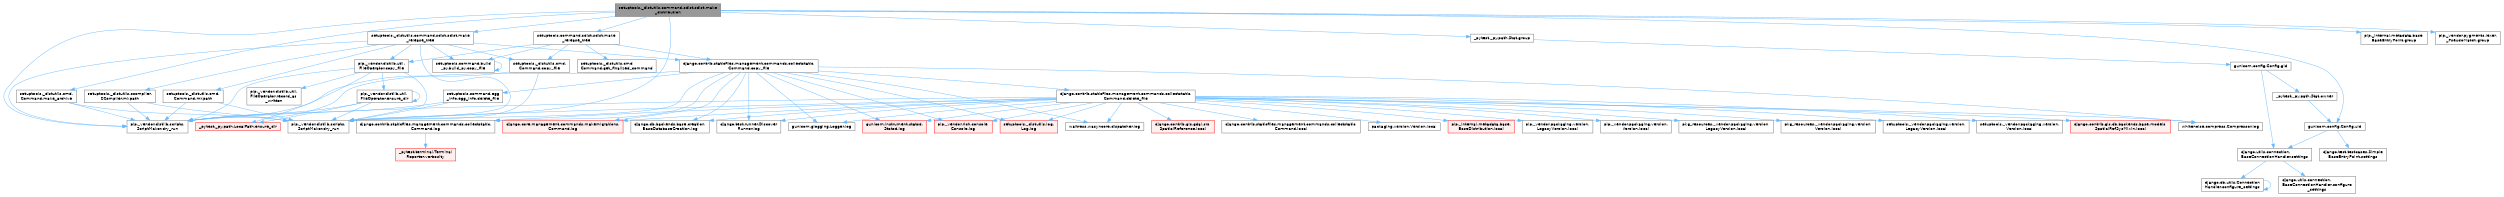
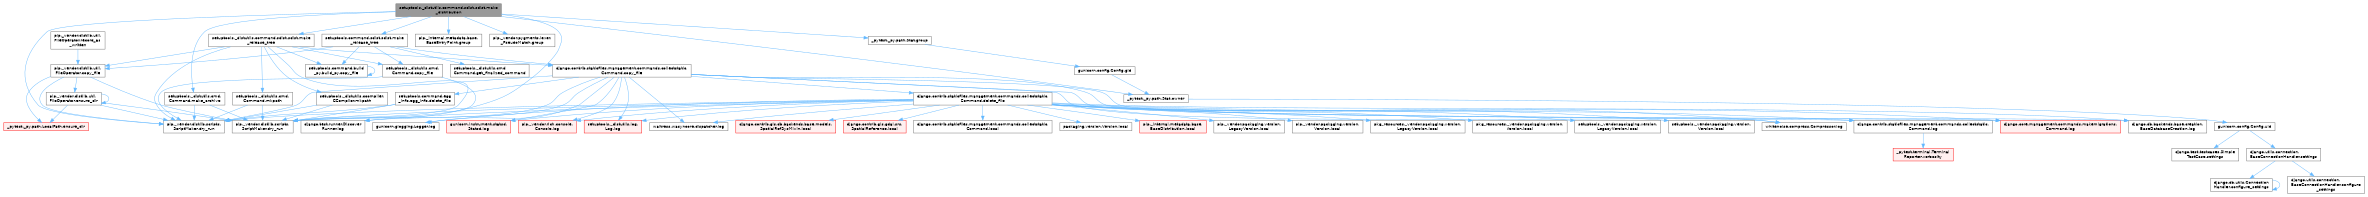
edge "setuptools._distutils.command.sdist.sdist.make _distribution" -> "gunicorn.config.Config.uid": now "setuptools._distutils.command.sdist.sdist.make _distribution" -> "_pytest._py.path.Stat.owner"
edge "pip._vendor.distlib.util. FileOperator.copy_file" -> "pip._vendor.distlib.util. FileOperator.record_as _written": reversed
edge "gunicorn.config.Config.gid" -> "django.utils.connection. BaseConnectionHandler.settings": removed
node "django.test.testcases.Simple BaseEntryPoint.settings": label "django.test.testcases.Simple BaseEntryPoint.settings" -> "django.test.testcases.Simple TestCase.settings"
